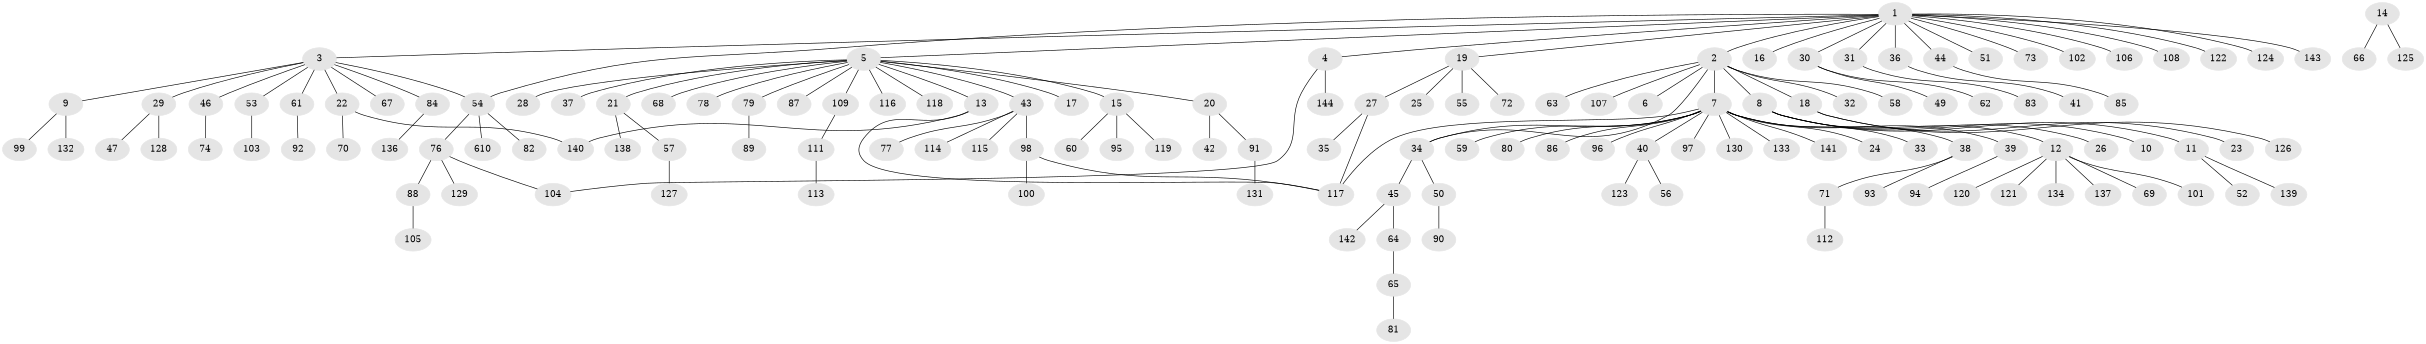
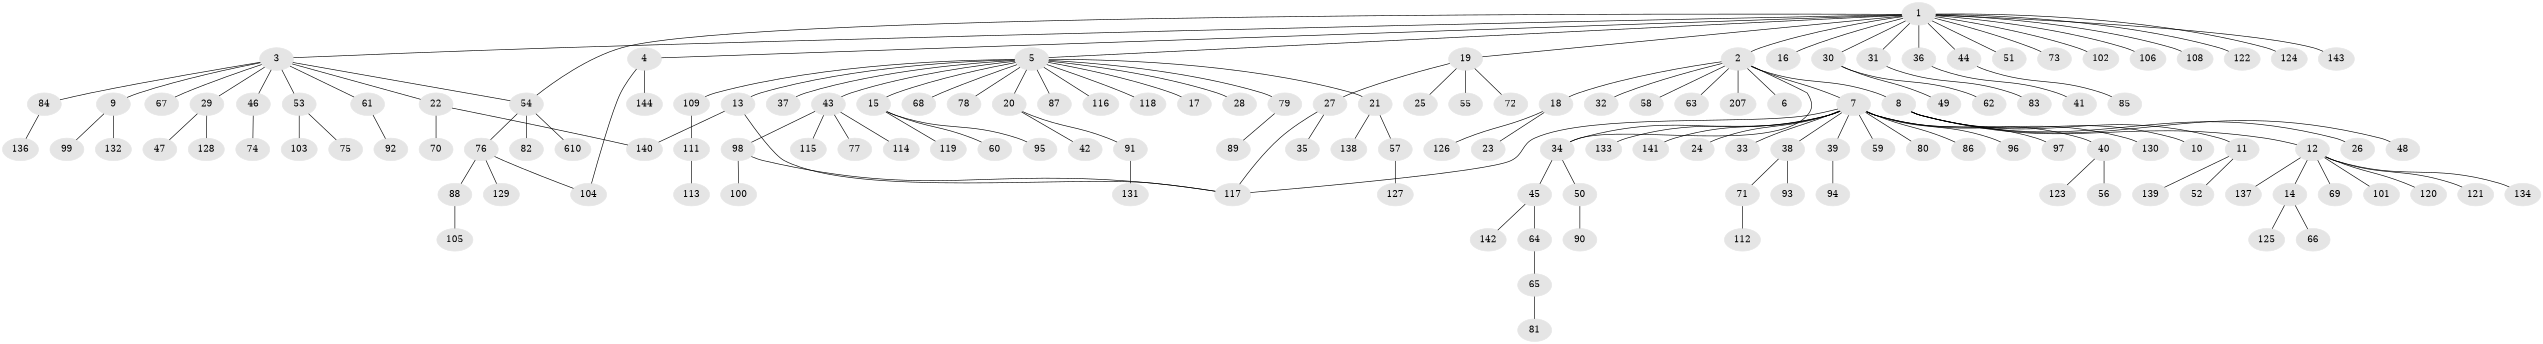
node "107": label "107" -> "207"
node "75": added
node "48": added
edge "12" -- "14": added
